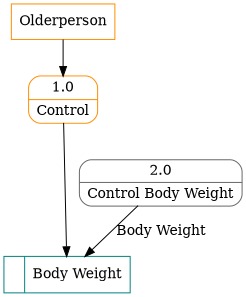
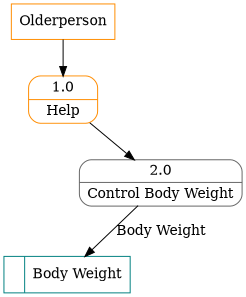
node "1.0": text "Control" -> "Help"
edge "1.0" -> "Body Weight": now "1.0" -> "2.0"
